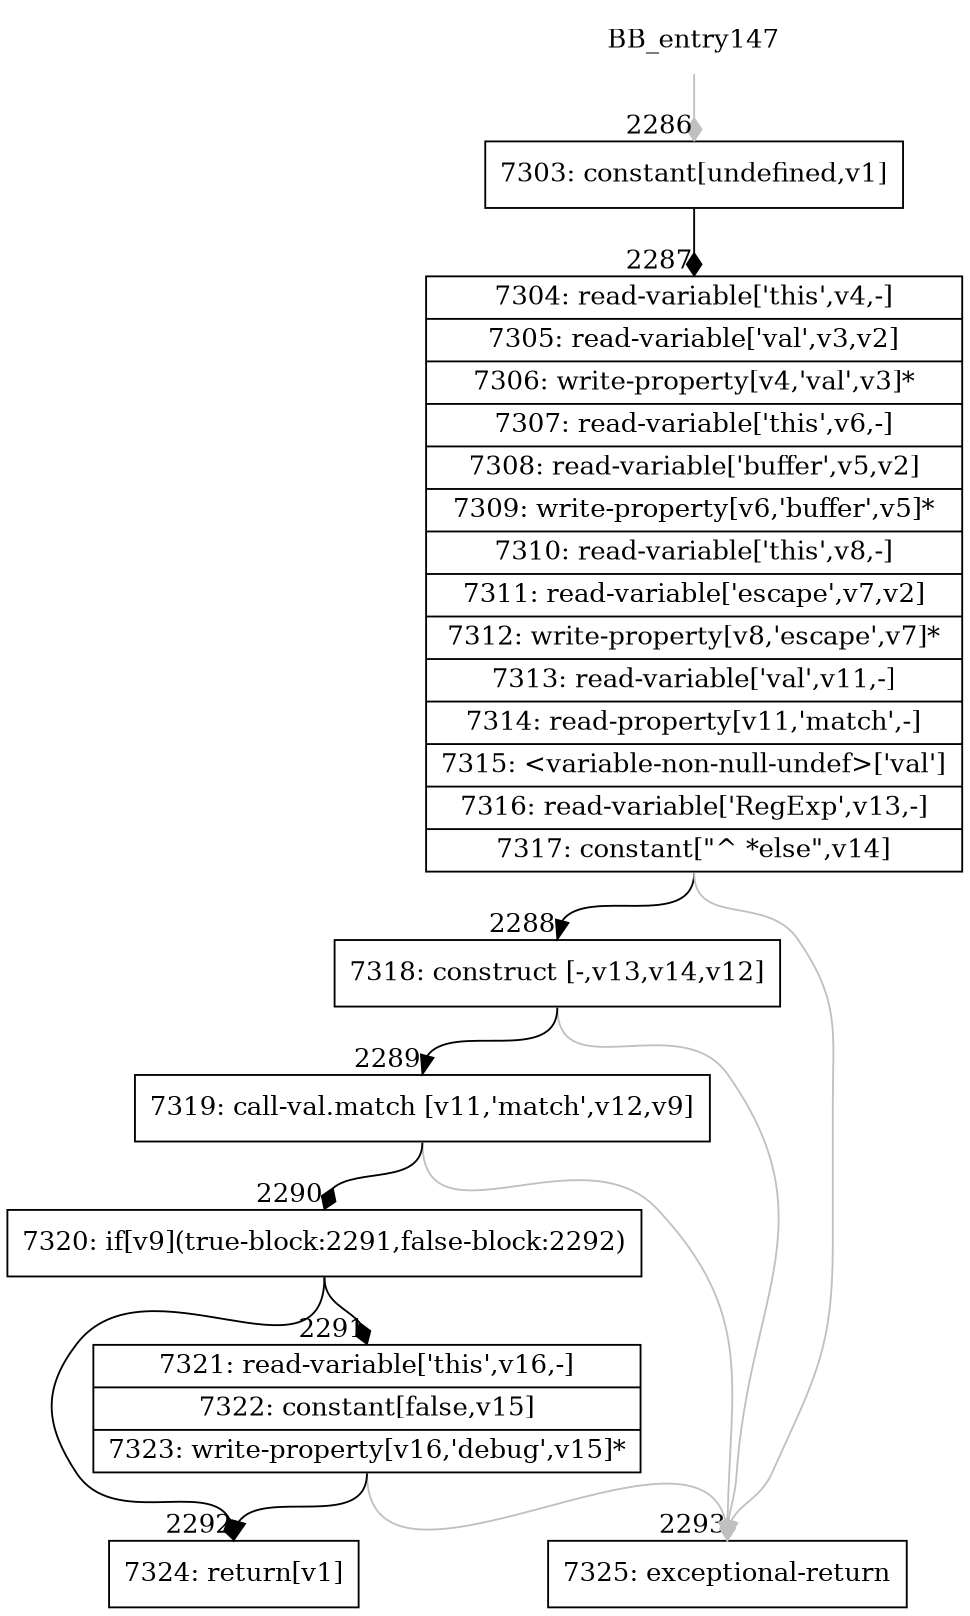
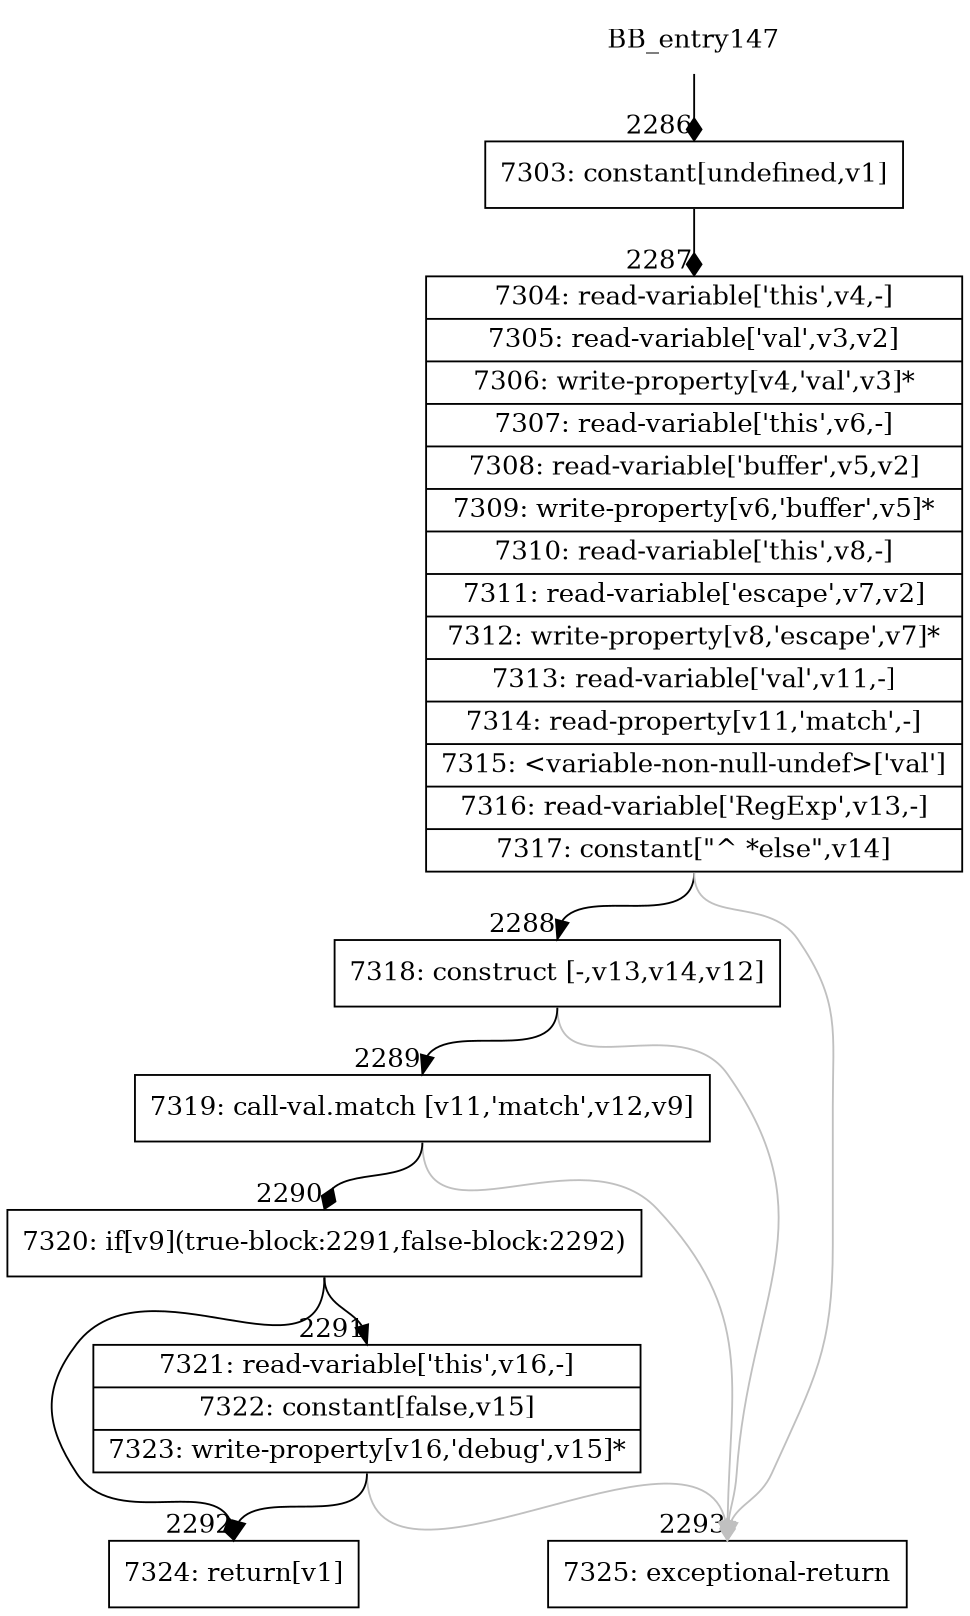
edge "BB_entry147" -> "7303: constant[undefined,v1]": color gray -> black
edge "7320: if[v9](true-block:2291,false-block:2292)" -> "7321: read-variable['this',v16,-]": arrowhead diamond -> normal
